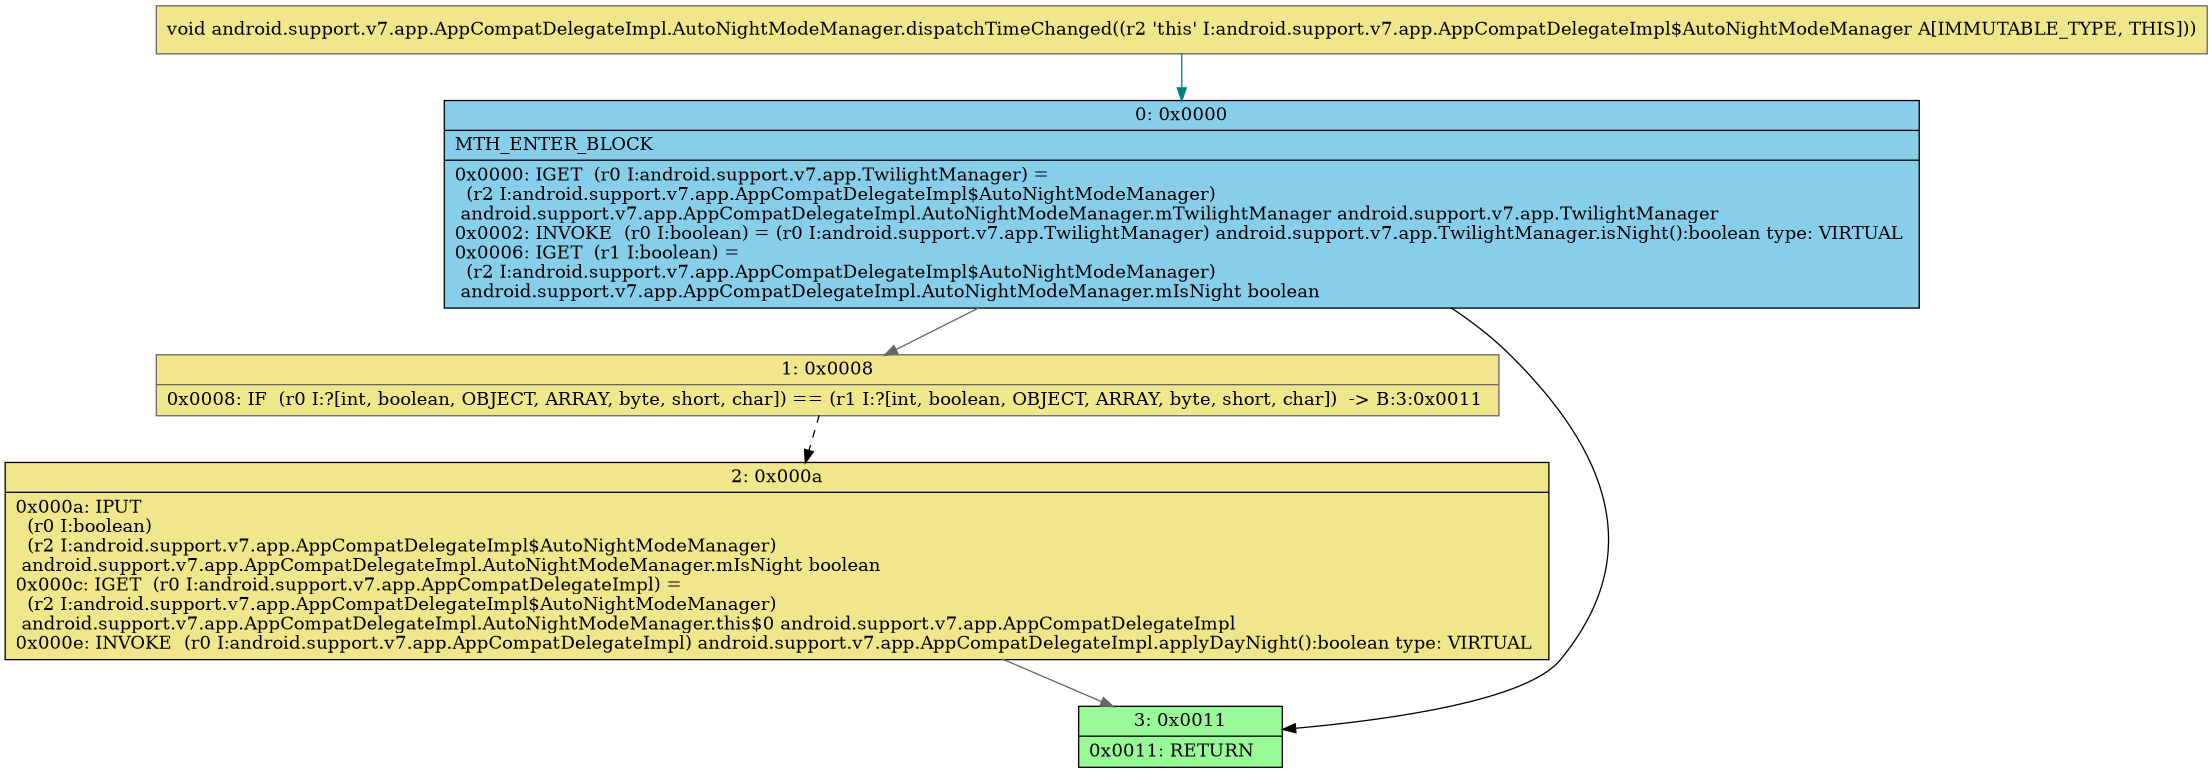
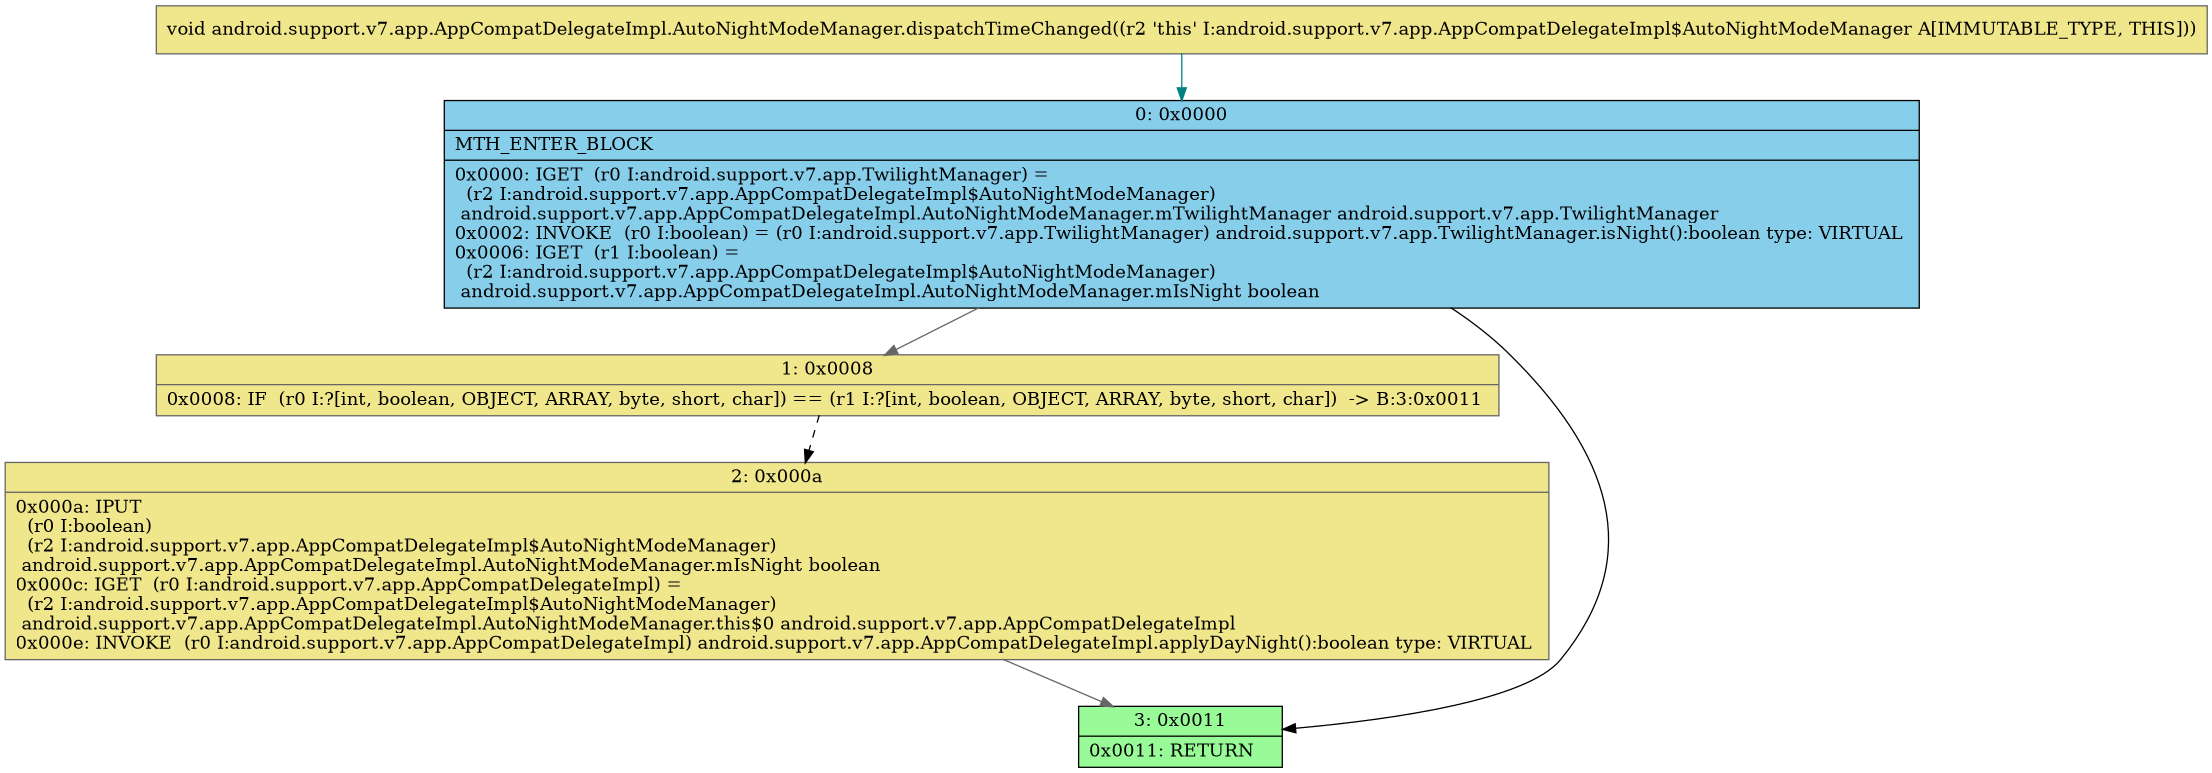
node "2: 0x000a": color black -> gray40
